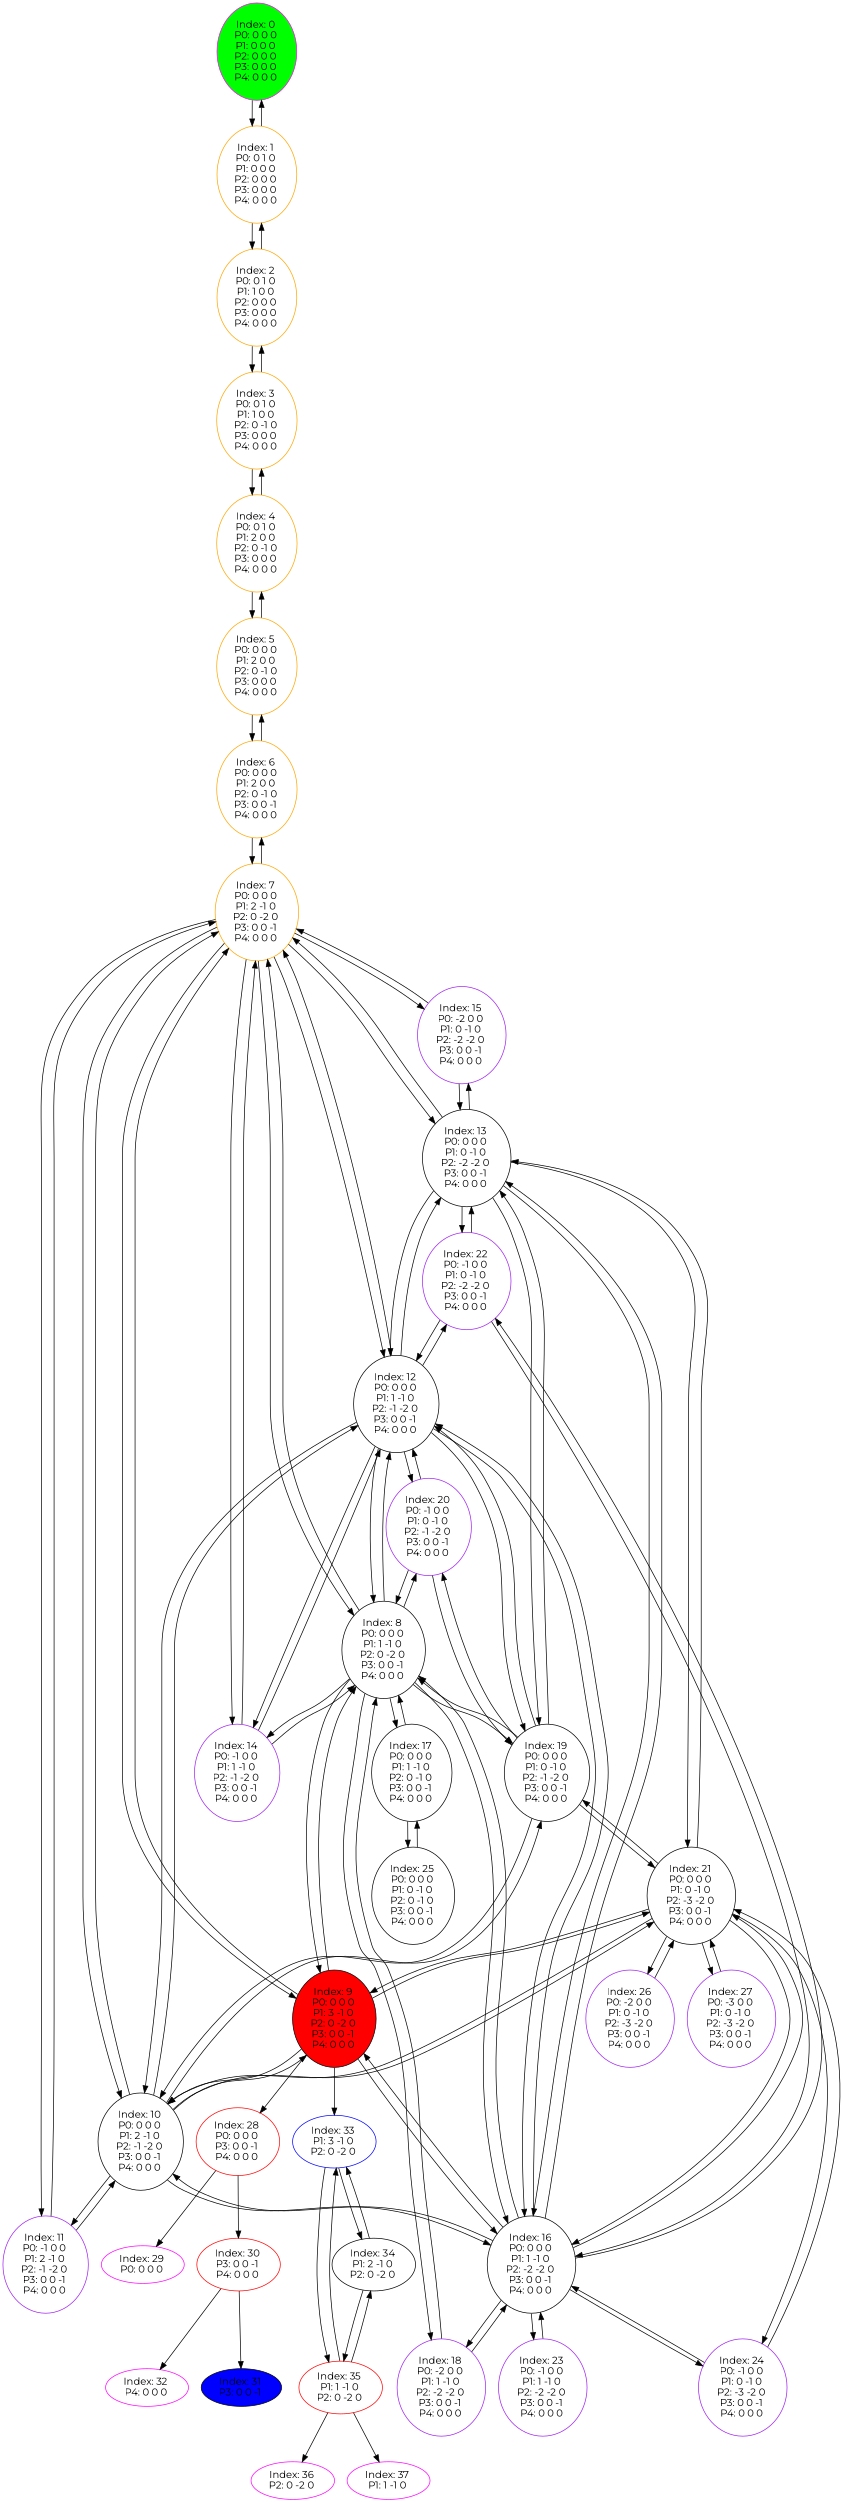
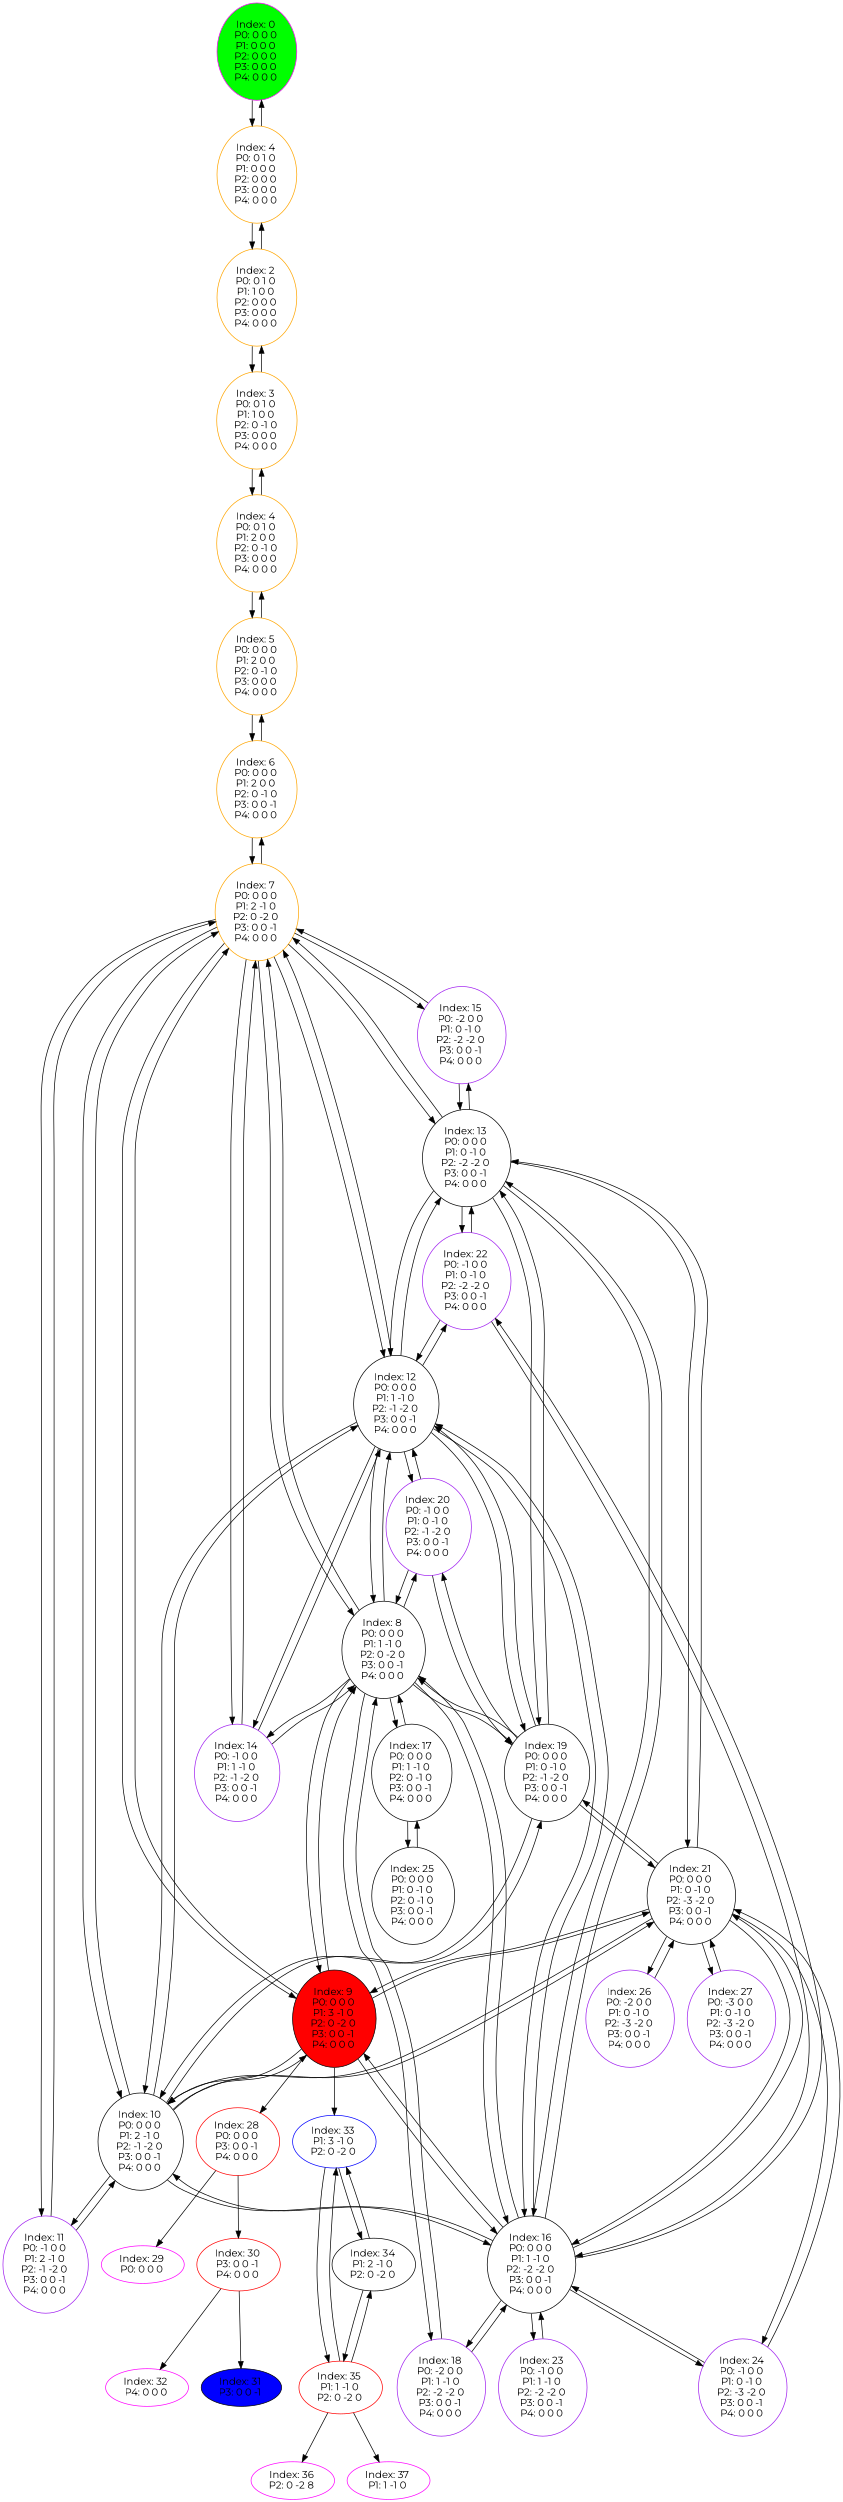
node "Index: 1 P0: 0 1 0 P1: 0 0 0 P2: 0 0 0 P3: 0 0 0 P4: 0 0 0": label "Index: 1 P0: 0 1 0 P1: 0 0 0 P2: 0 0 0 P3: 0 0 0 P4: 0 0 0" -> "Index: 4 P0: 0 1 0 P1: 0 0 0 P2: 0 0 0 P3: 0 0 0 P4: 0 0 0"
node "Index: 36 P2: 0 -2 0": label "Index: 36 P2: 0 -2 0" -> "Index: 36 P2: 0 -2 8"
